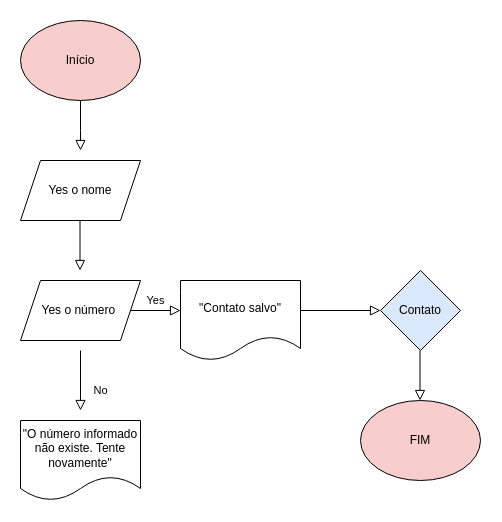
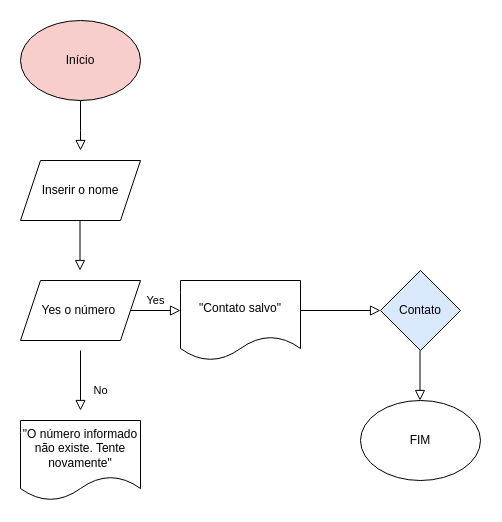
node "Yes o nome": label "Yes o nome" -> "Inserir o nome"
node "FIM": fillcolor #f8cecc -> #ffffff
